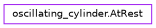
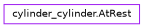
node "oscillating_cylinder.AtRest": label "oscillating_cylinder.AtRest" -> "cylinder_cylinder.AtRest"
